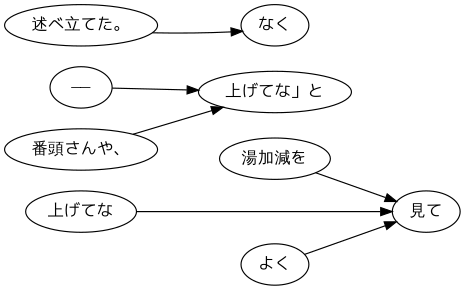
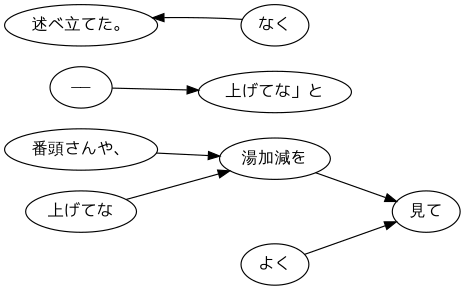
edge "述べ立てた。" -> "なく": reversed
edge "番頭さんや、" -> "上げてな」と": now "番頭さんや、" -> "湯加減を"
edge "上げてな" -> "見て": now "上げてな" -> "湯加減を"
